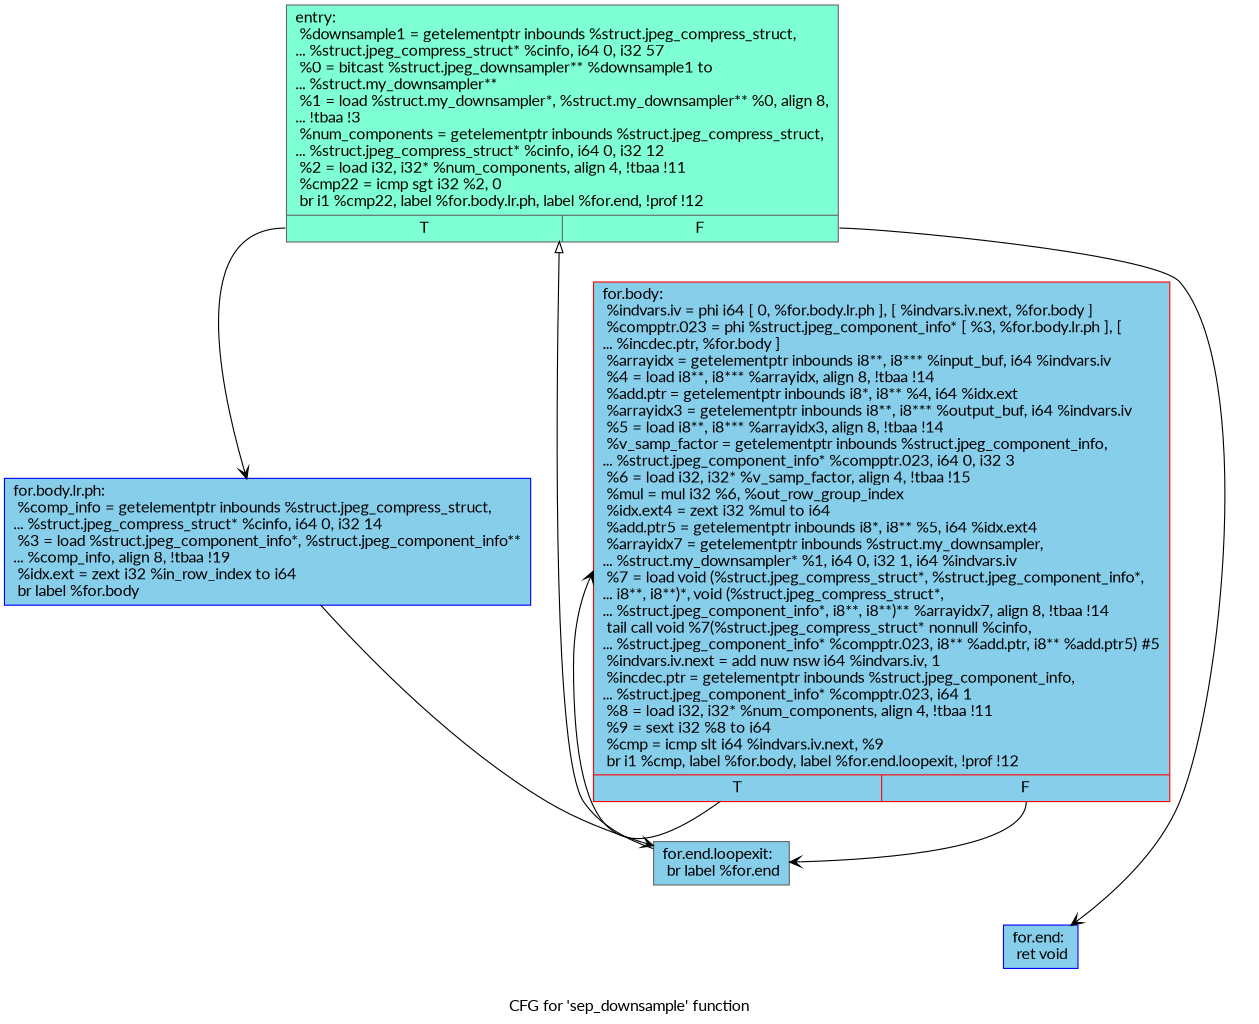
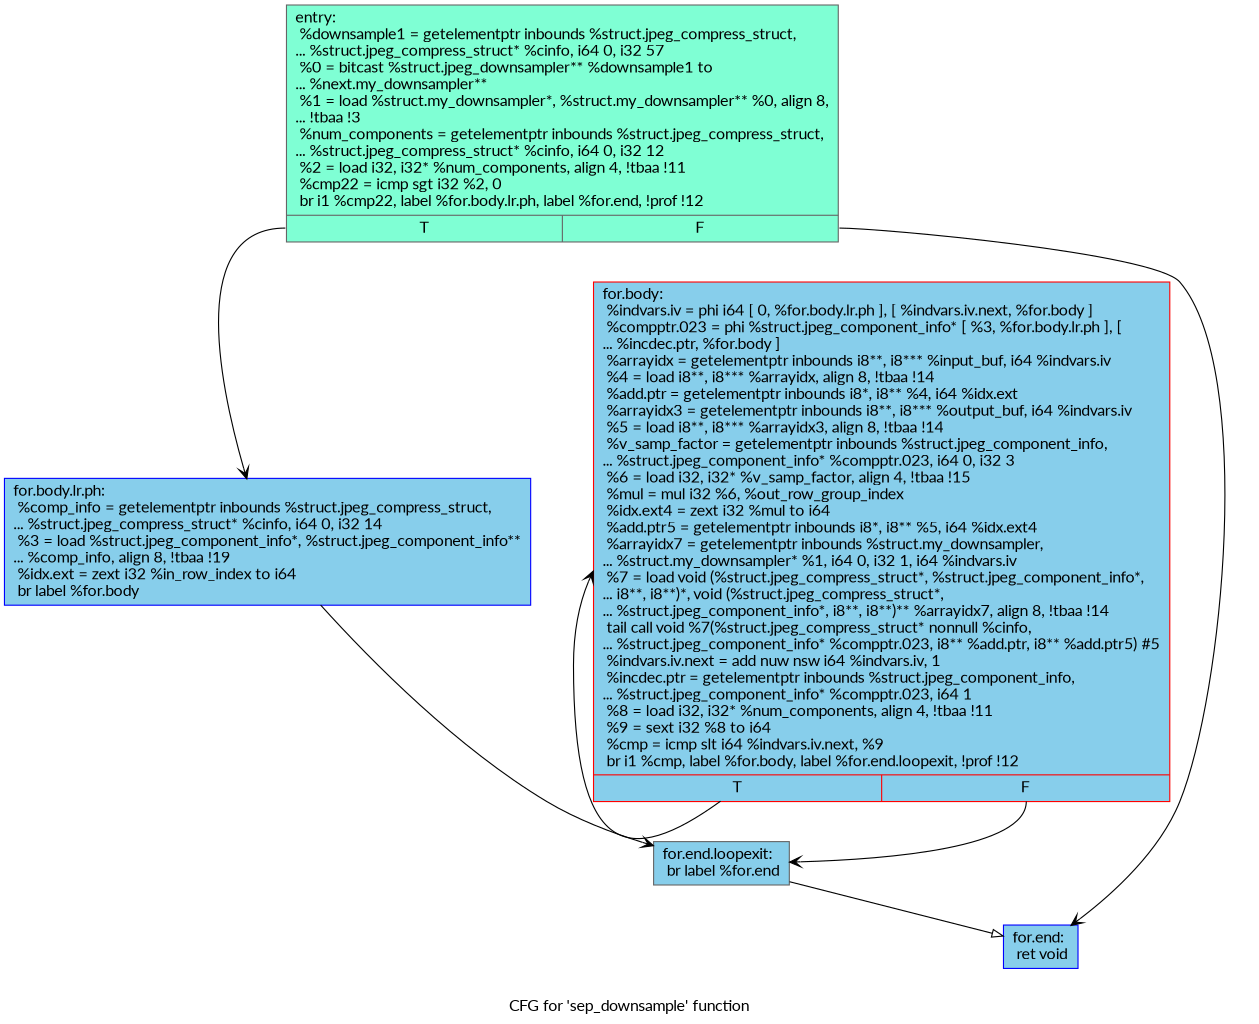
node "entry:": text "... %struct.my_downsampler**" -> "... %next.my_downsampler**"
edge "for.end.loopexit:" -> "entry:": now "for.end.loopexit:" -> "for.end:"
